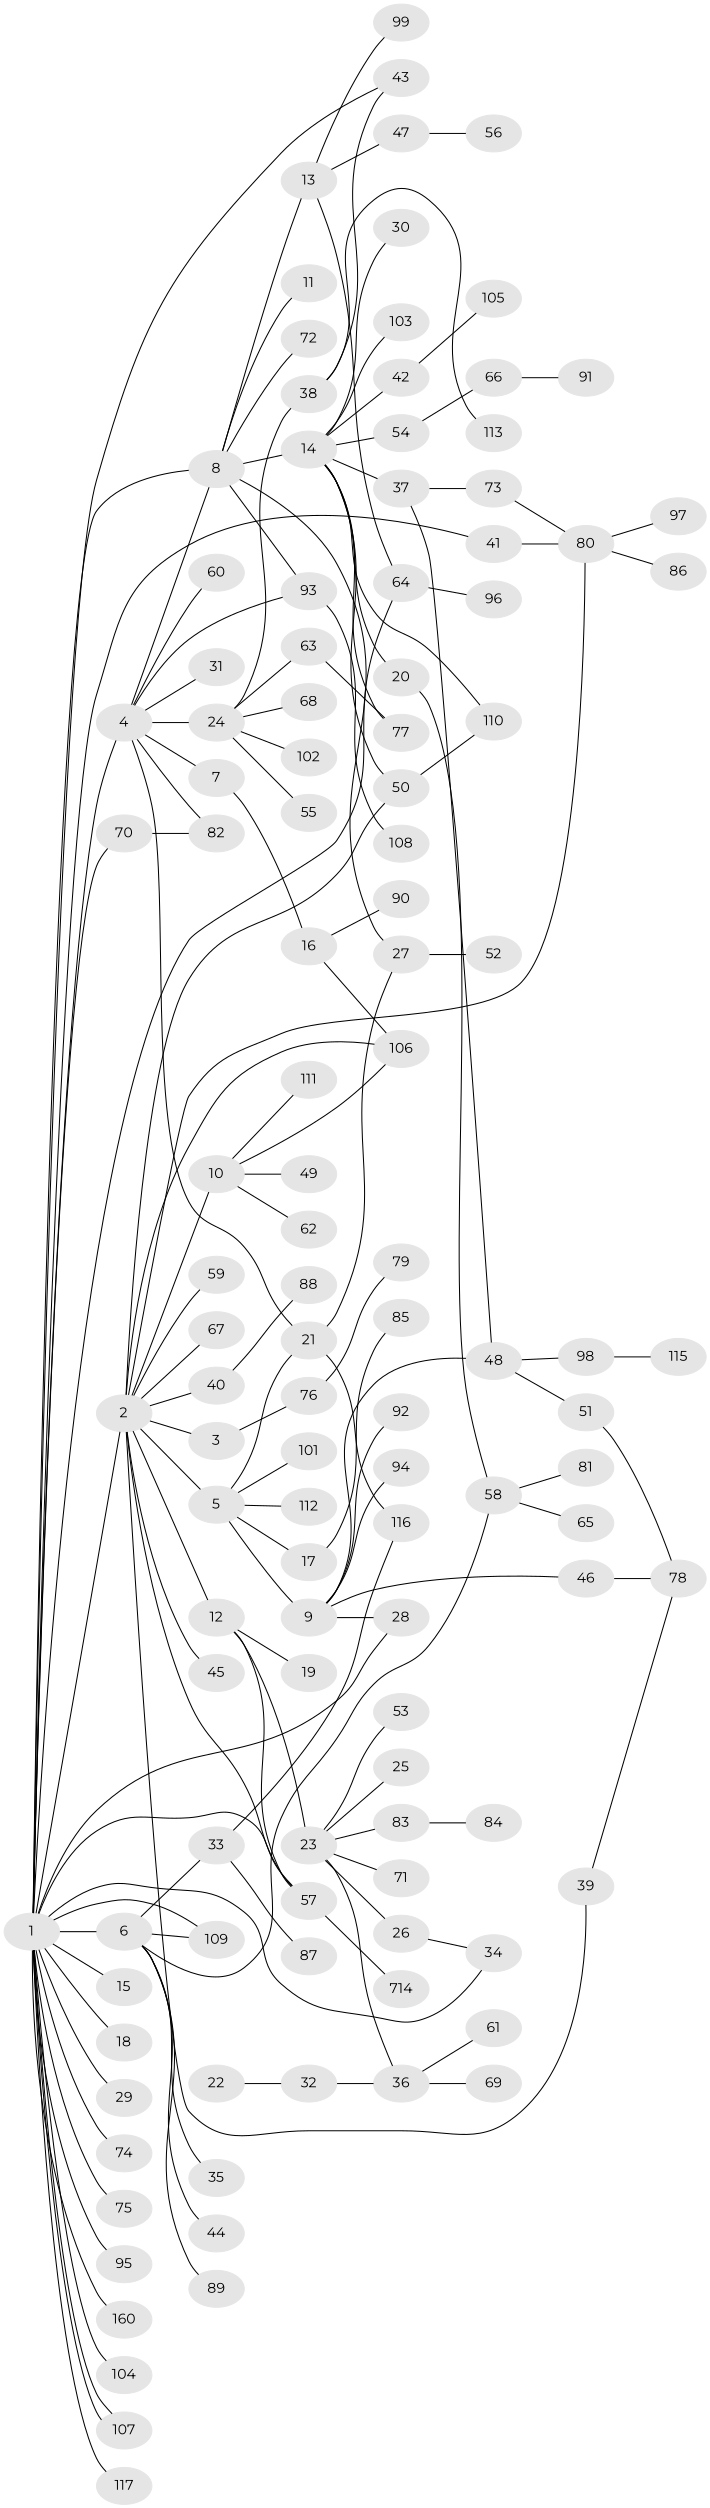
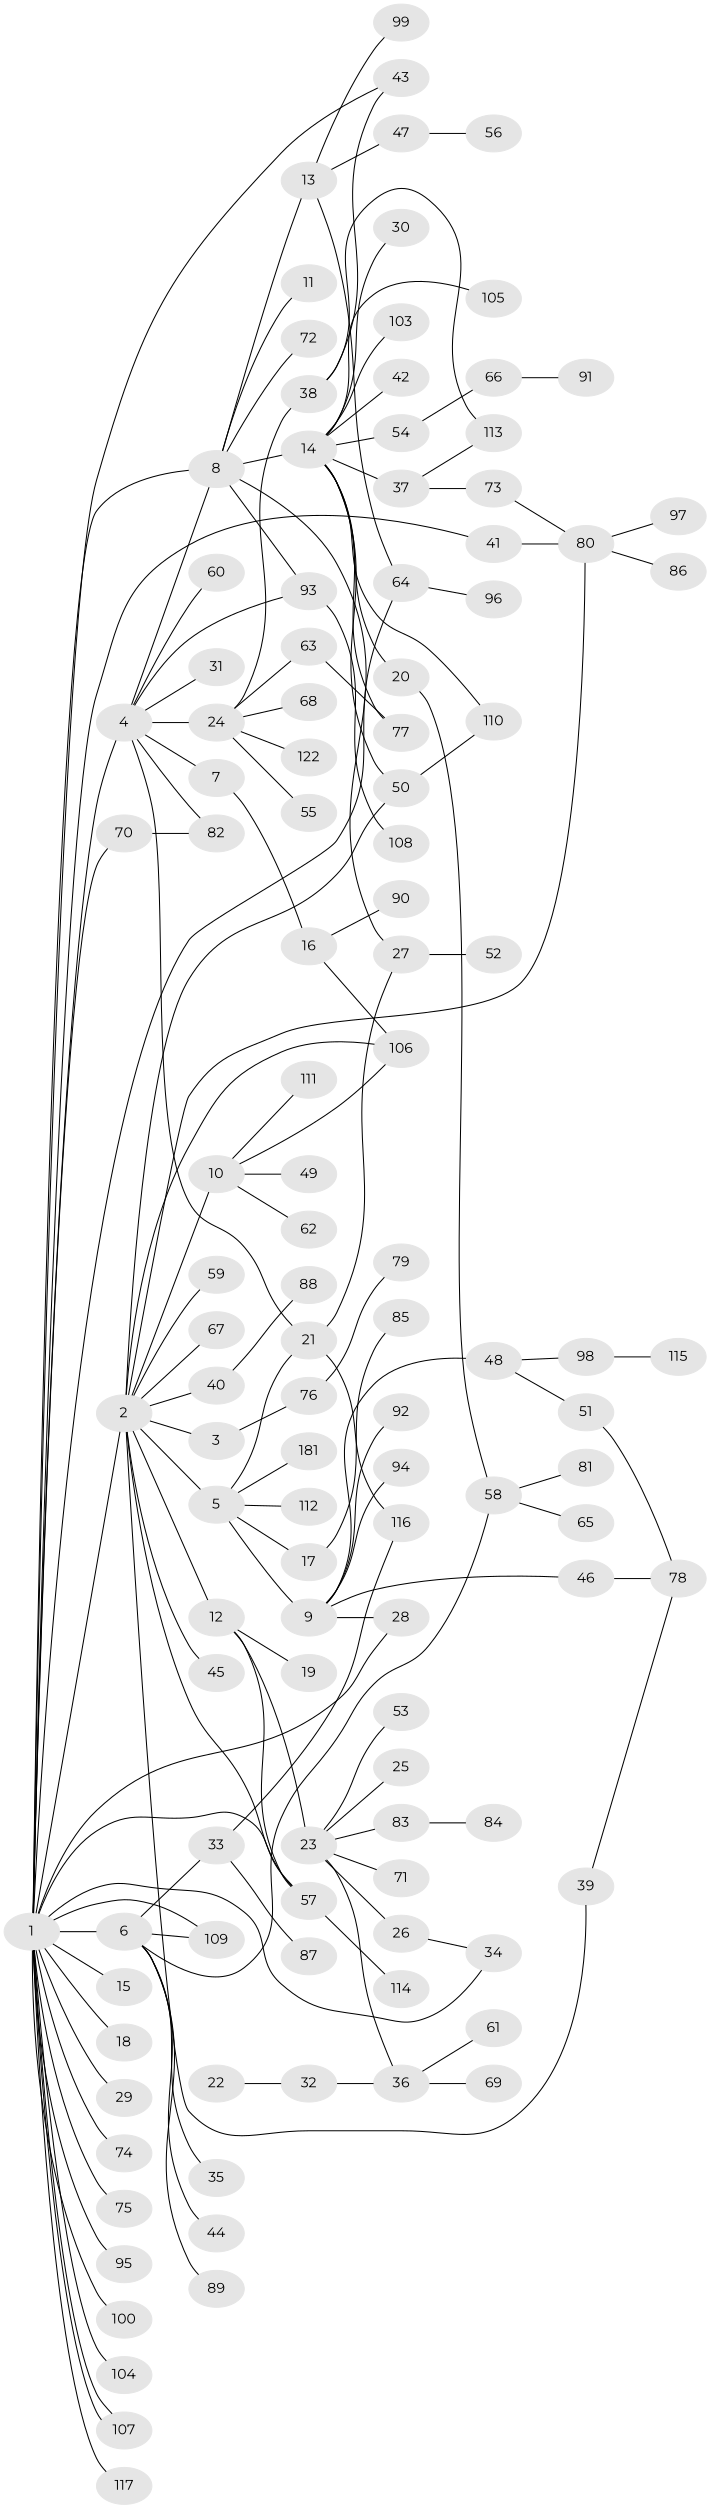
edge "105" -- "42": now "105" -- "14"
node "102": label "102" -> "122"
edge "37" -- "48": now "37" -- "113"
node "101": label "101" -> "181"
node "714": label "714" -> "114"
node "160": label "160" -> "100"
